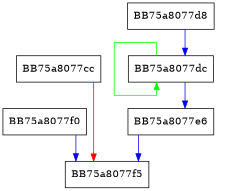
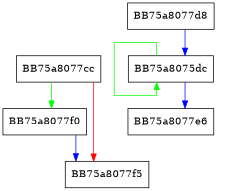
node "BB75a8077dc": label "BB75a8077dc" -> "BB75a8075dc"
edge "BB75a8077cc" -> "BB75a8077f0": added
edge "BB75a8077e6" -> "BB75a8077f5": removed
